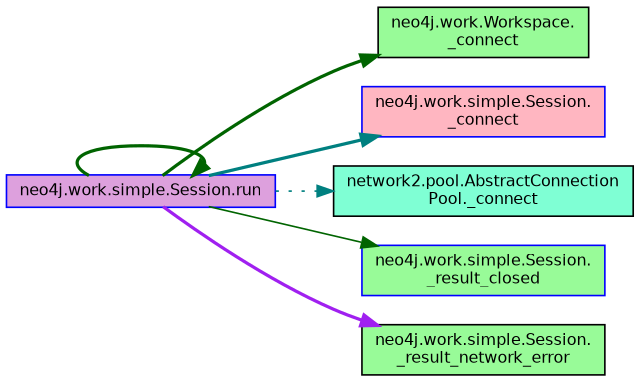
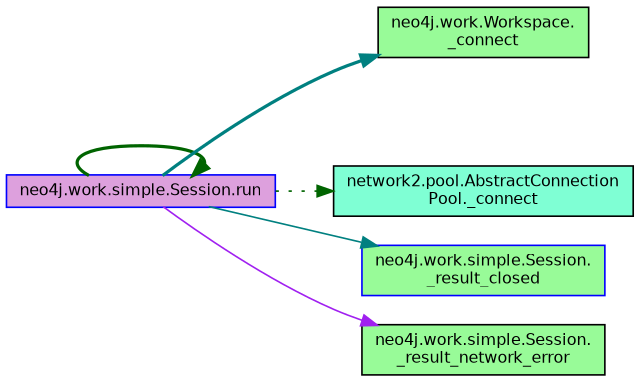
edge "neo4j.work.simple.Session.run" -> "neo4j.work.Workspace. _connect": color darkgreen -> teal
node "neo4j.work.simple.Session. _connect": removed
edge "neo4j.work.simple.Session.run" -> "network2.pool.AbstractConnection Pool._connect": color teal -> darkgreen
edge "neo4j.work.simple.Session.run" -> "neo4j.work.simple.Session. _result_closed": color darkgreen -> teal
edge "neo4j.work.simple.Session.run" -> "neo4j.work.simple.Session. _result_network_error": style bold -> solid
